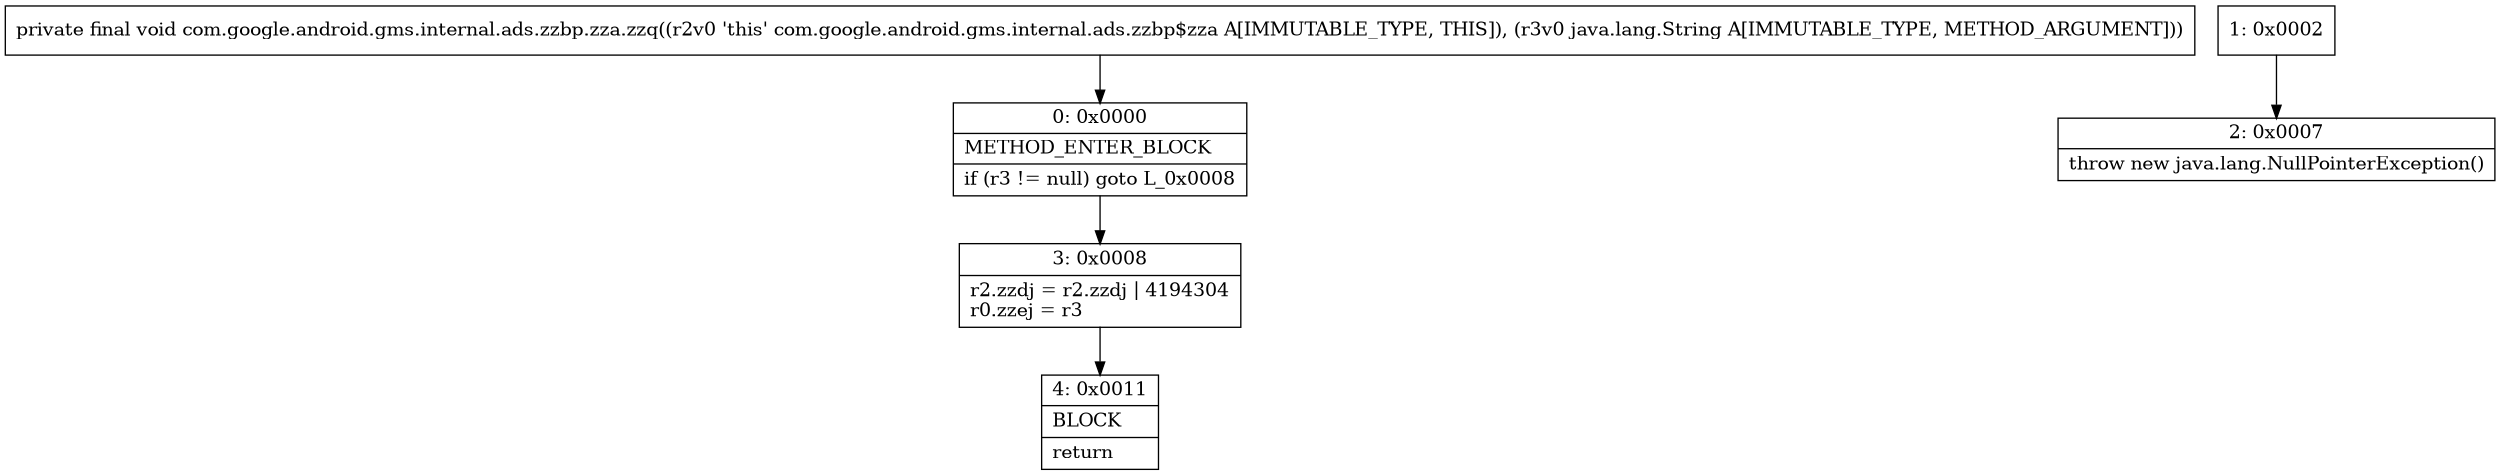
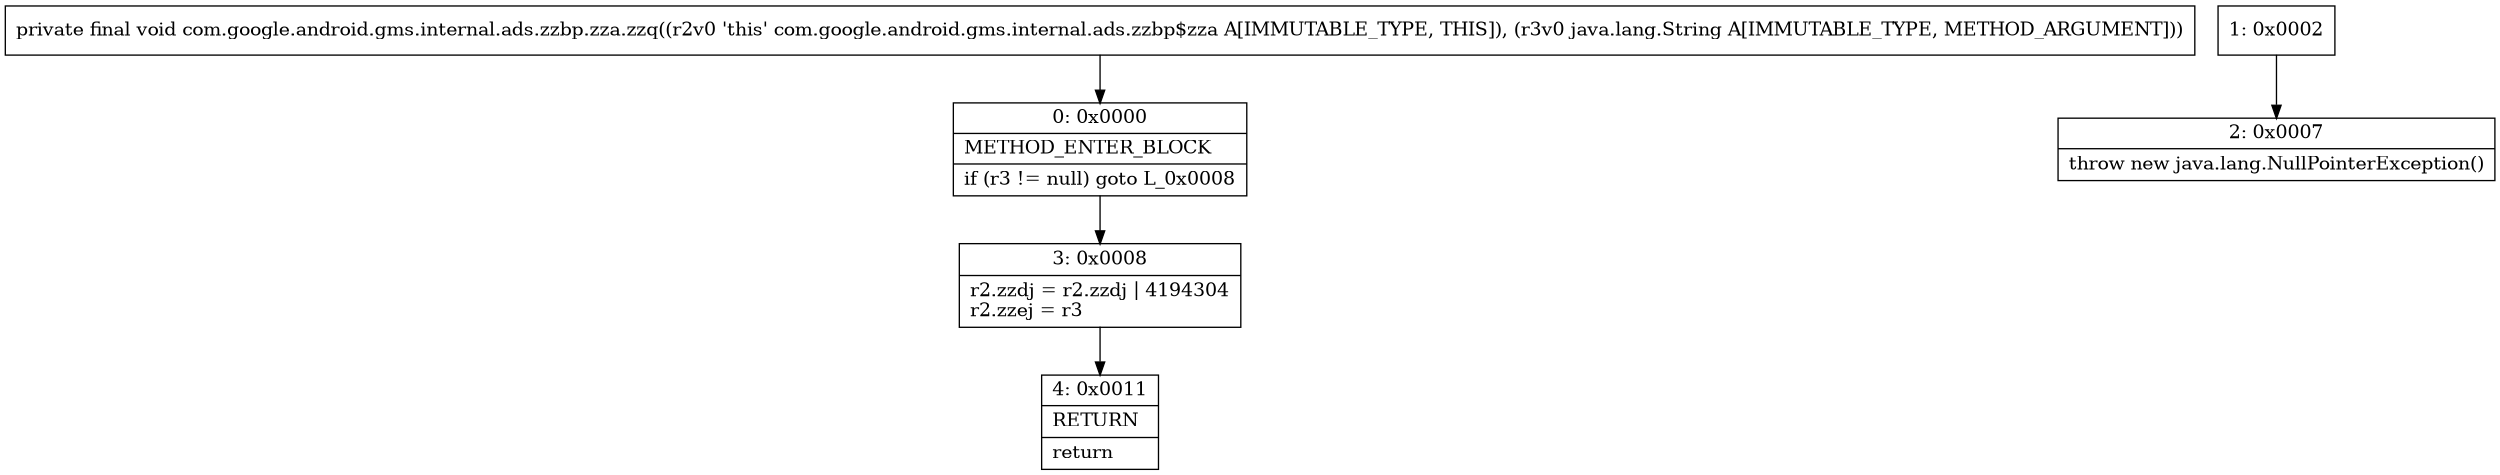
node "3: 0x0008": text "r0.zzej = r3" -> "r2.zzej = r3"
node "4: 0x0011": text "BLOCK" -> "RETURN"
